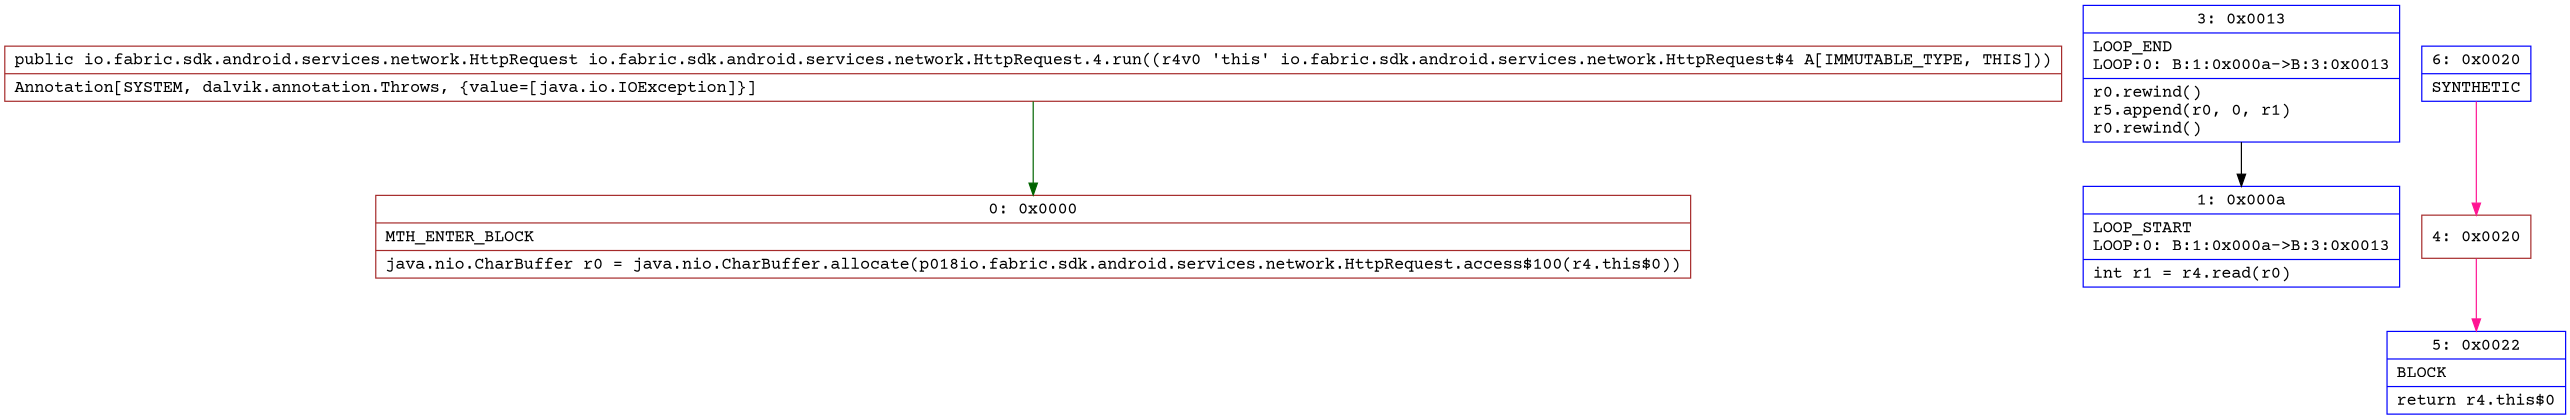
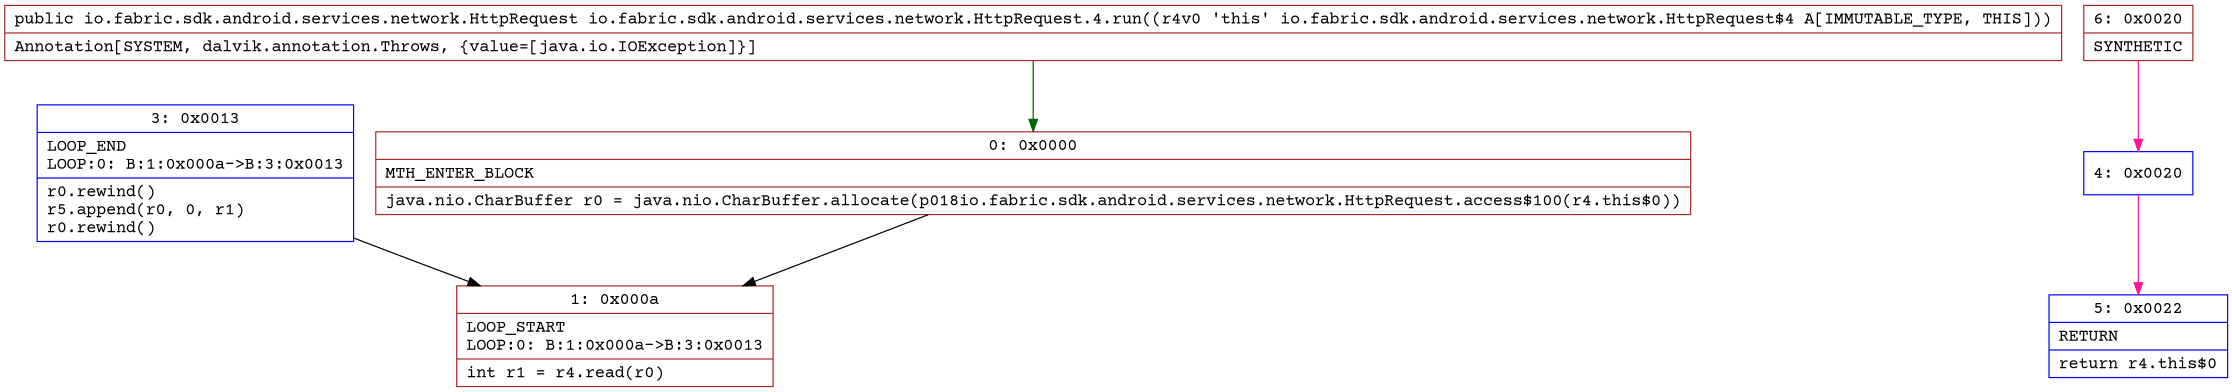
node "6: 0x0020": color blue -> brown
node "1: 0x000a": color blue -> brown
node "4: 0x0020": color brown -> blue
edge "0: 0x0000" -> "1: 0x000a": added
node "5: 0x0022": text "BLOCK" -> "RETURN"
